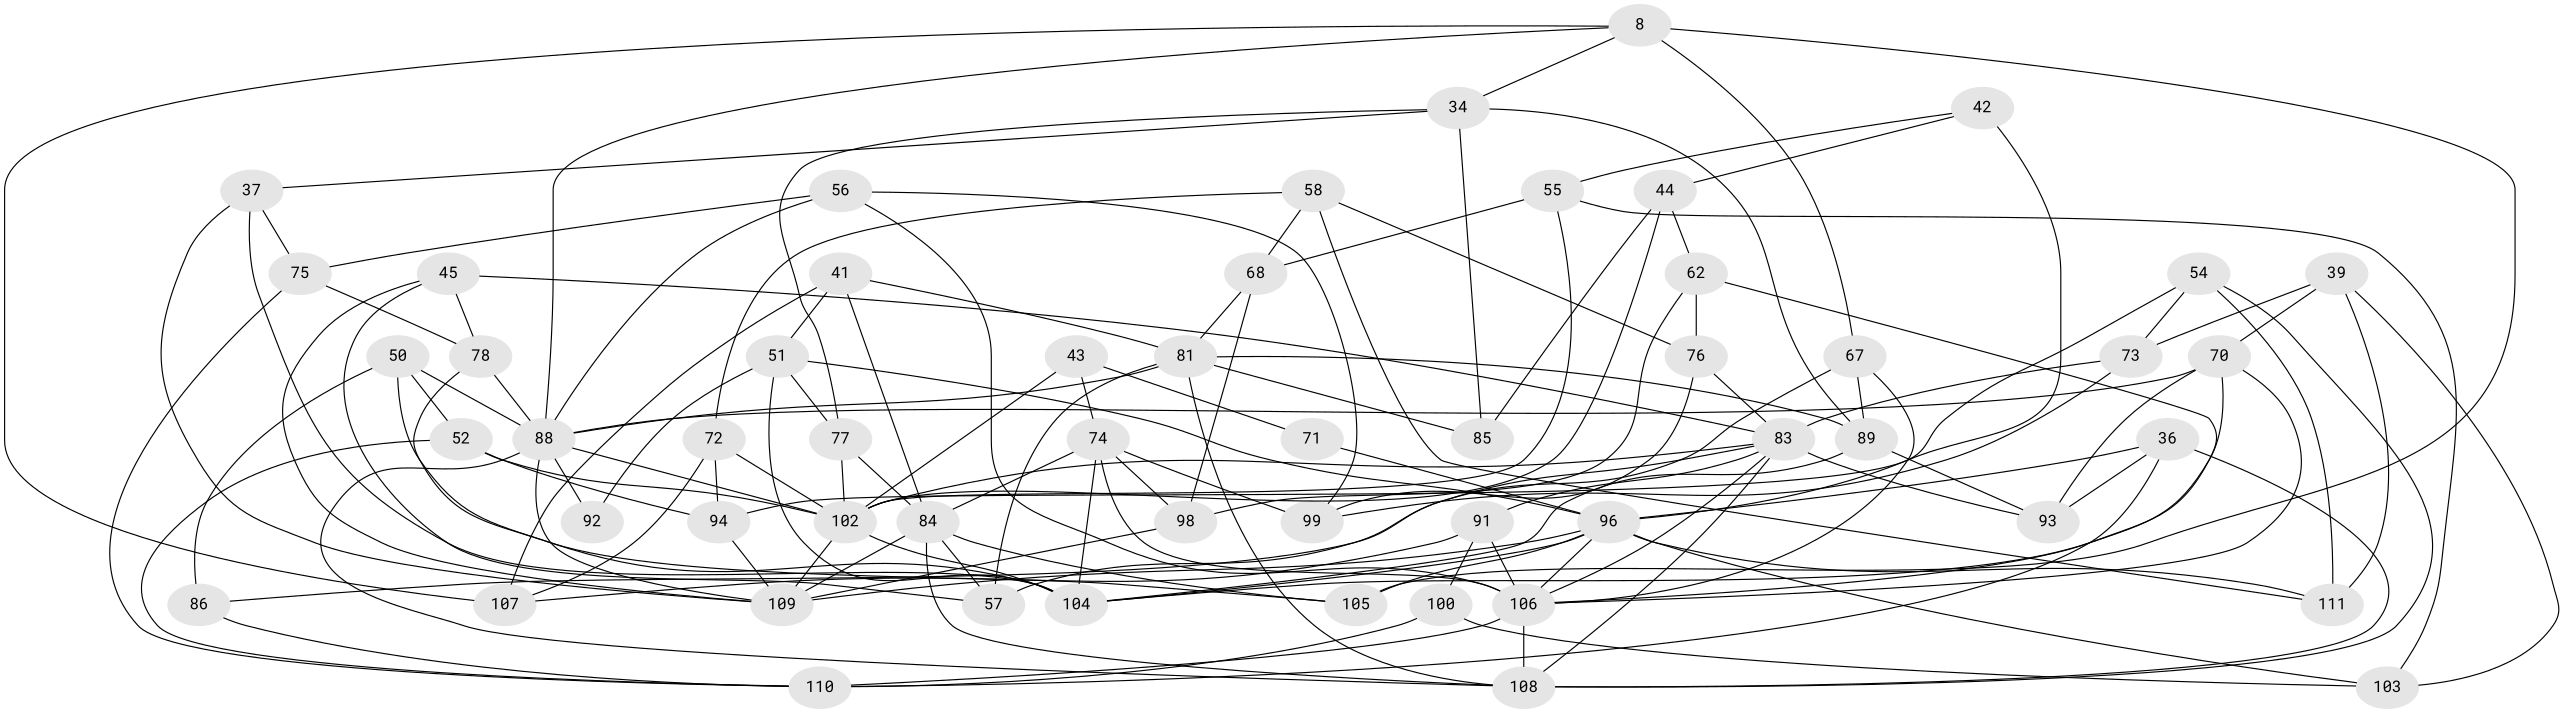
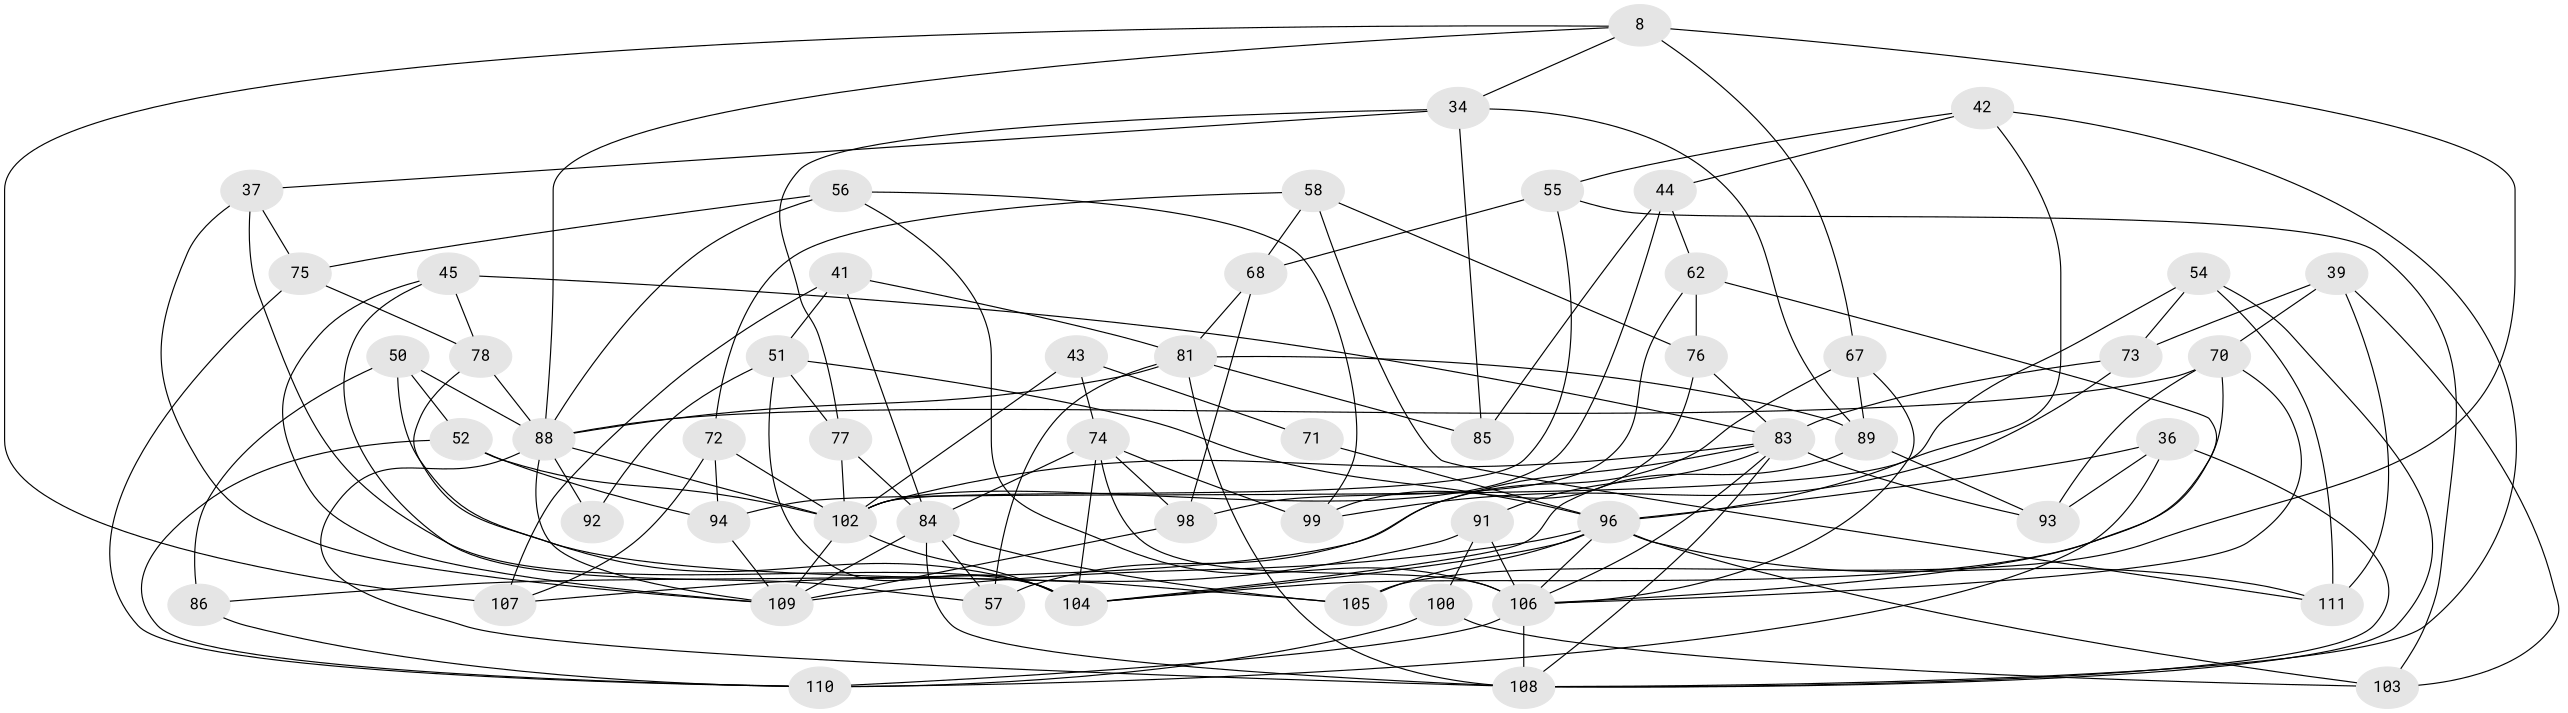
edge "42" -- "108": added
